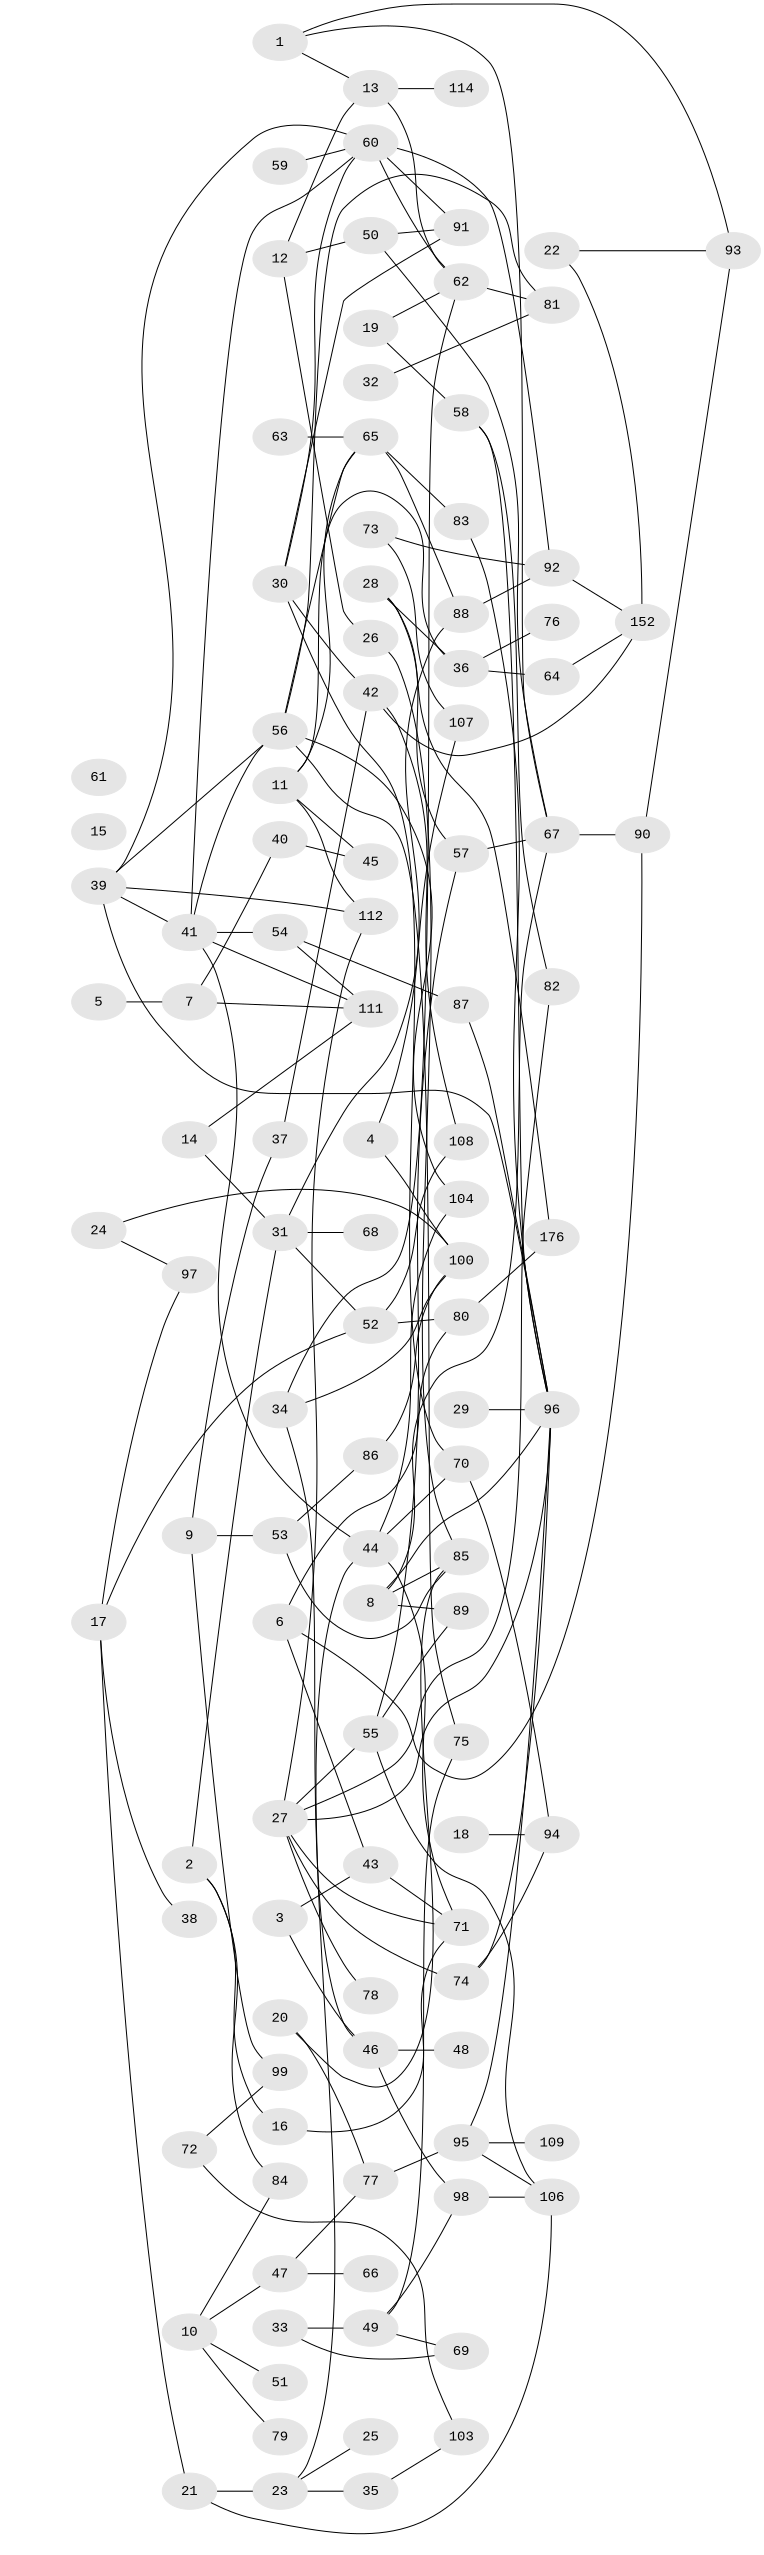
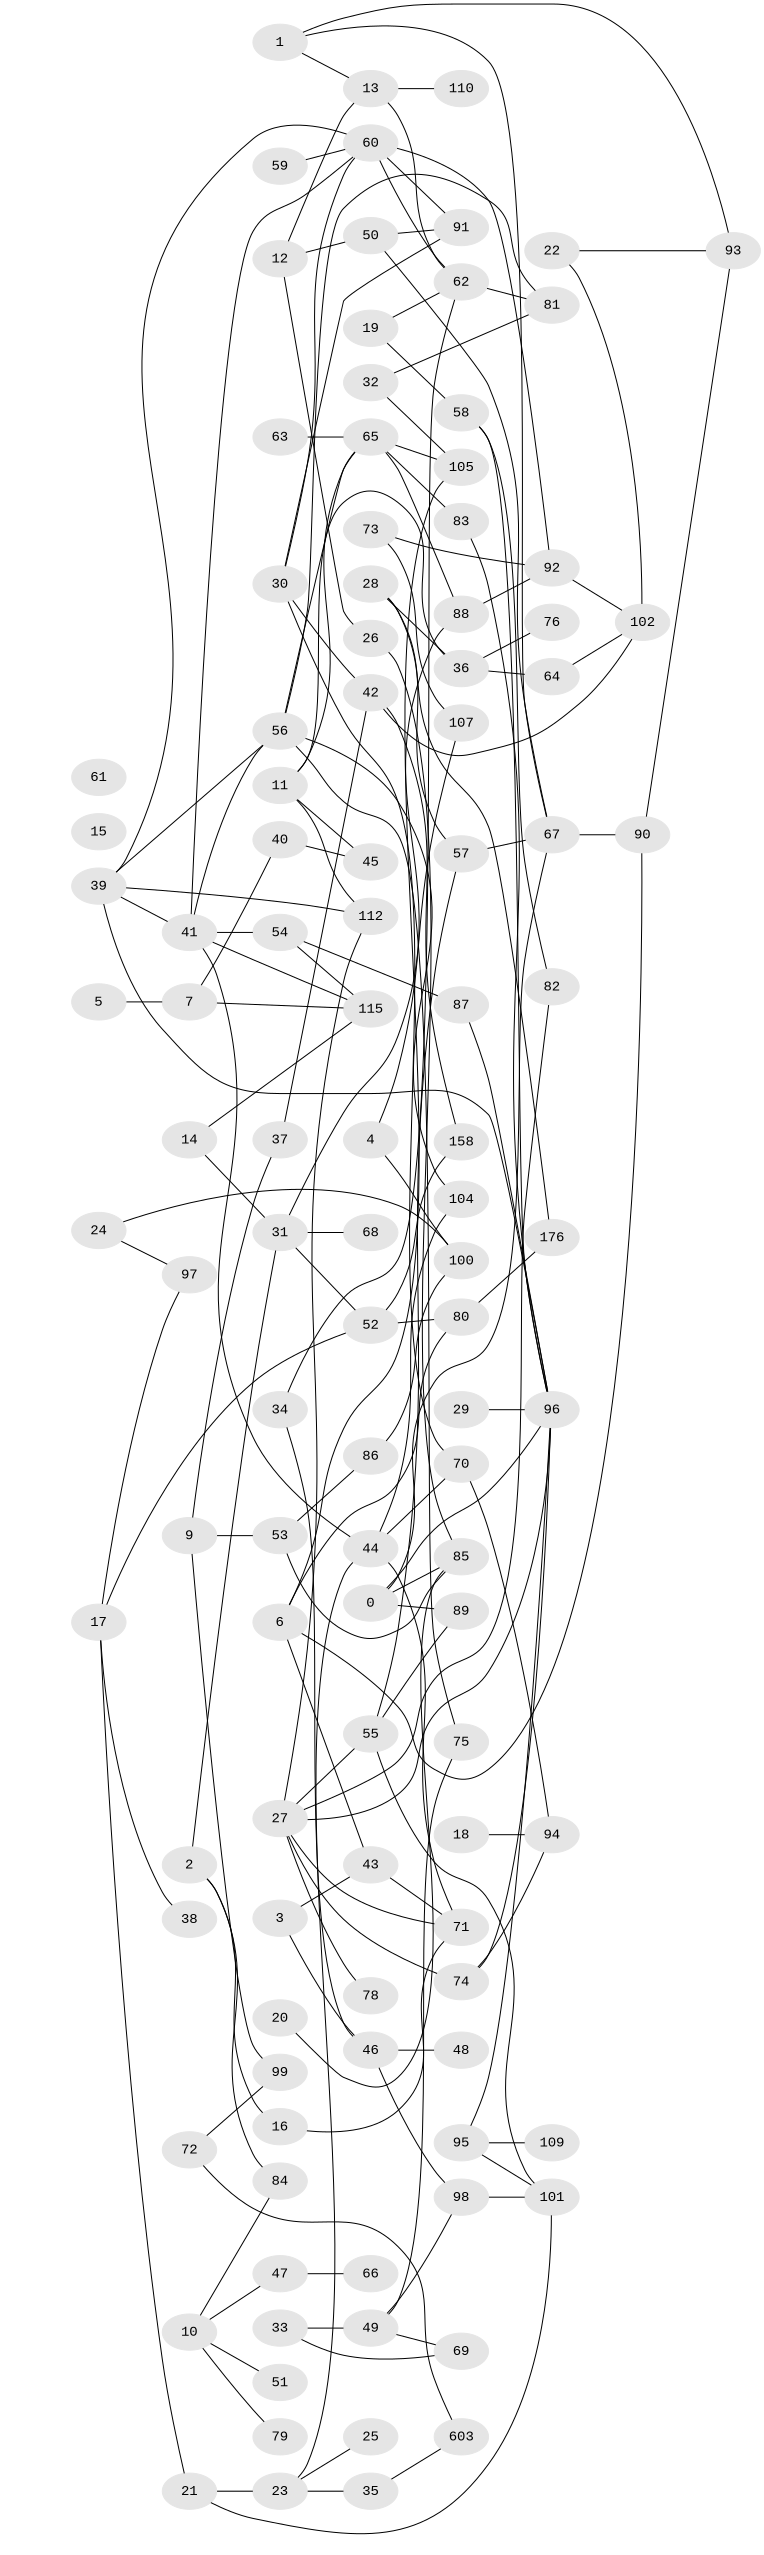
node "114": label "114" -> "110"
node "105": added
node "152": label "152" -> "102"
node "111": label "111" -> "115"
node "108": label "108" -> "158"
edge "100" -- "34": removed
node "8": label "8" -> "0"
node "77": removed
node "106": label "106" -> "101"
node "103": label "103" -> "603"
